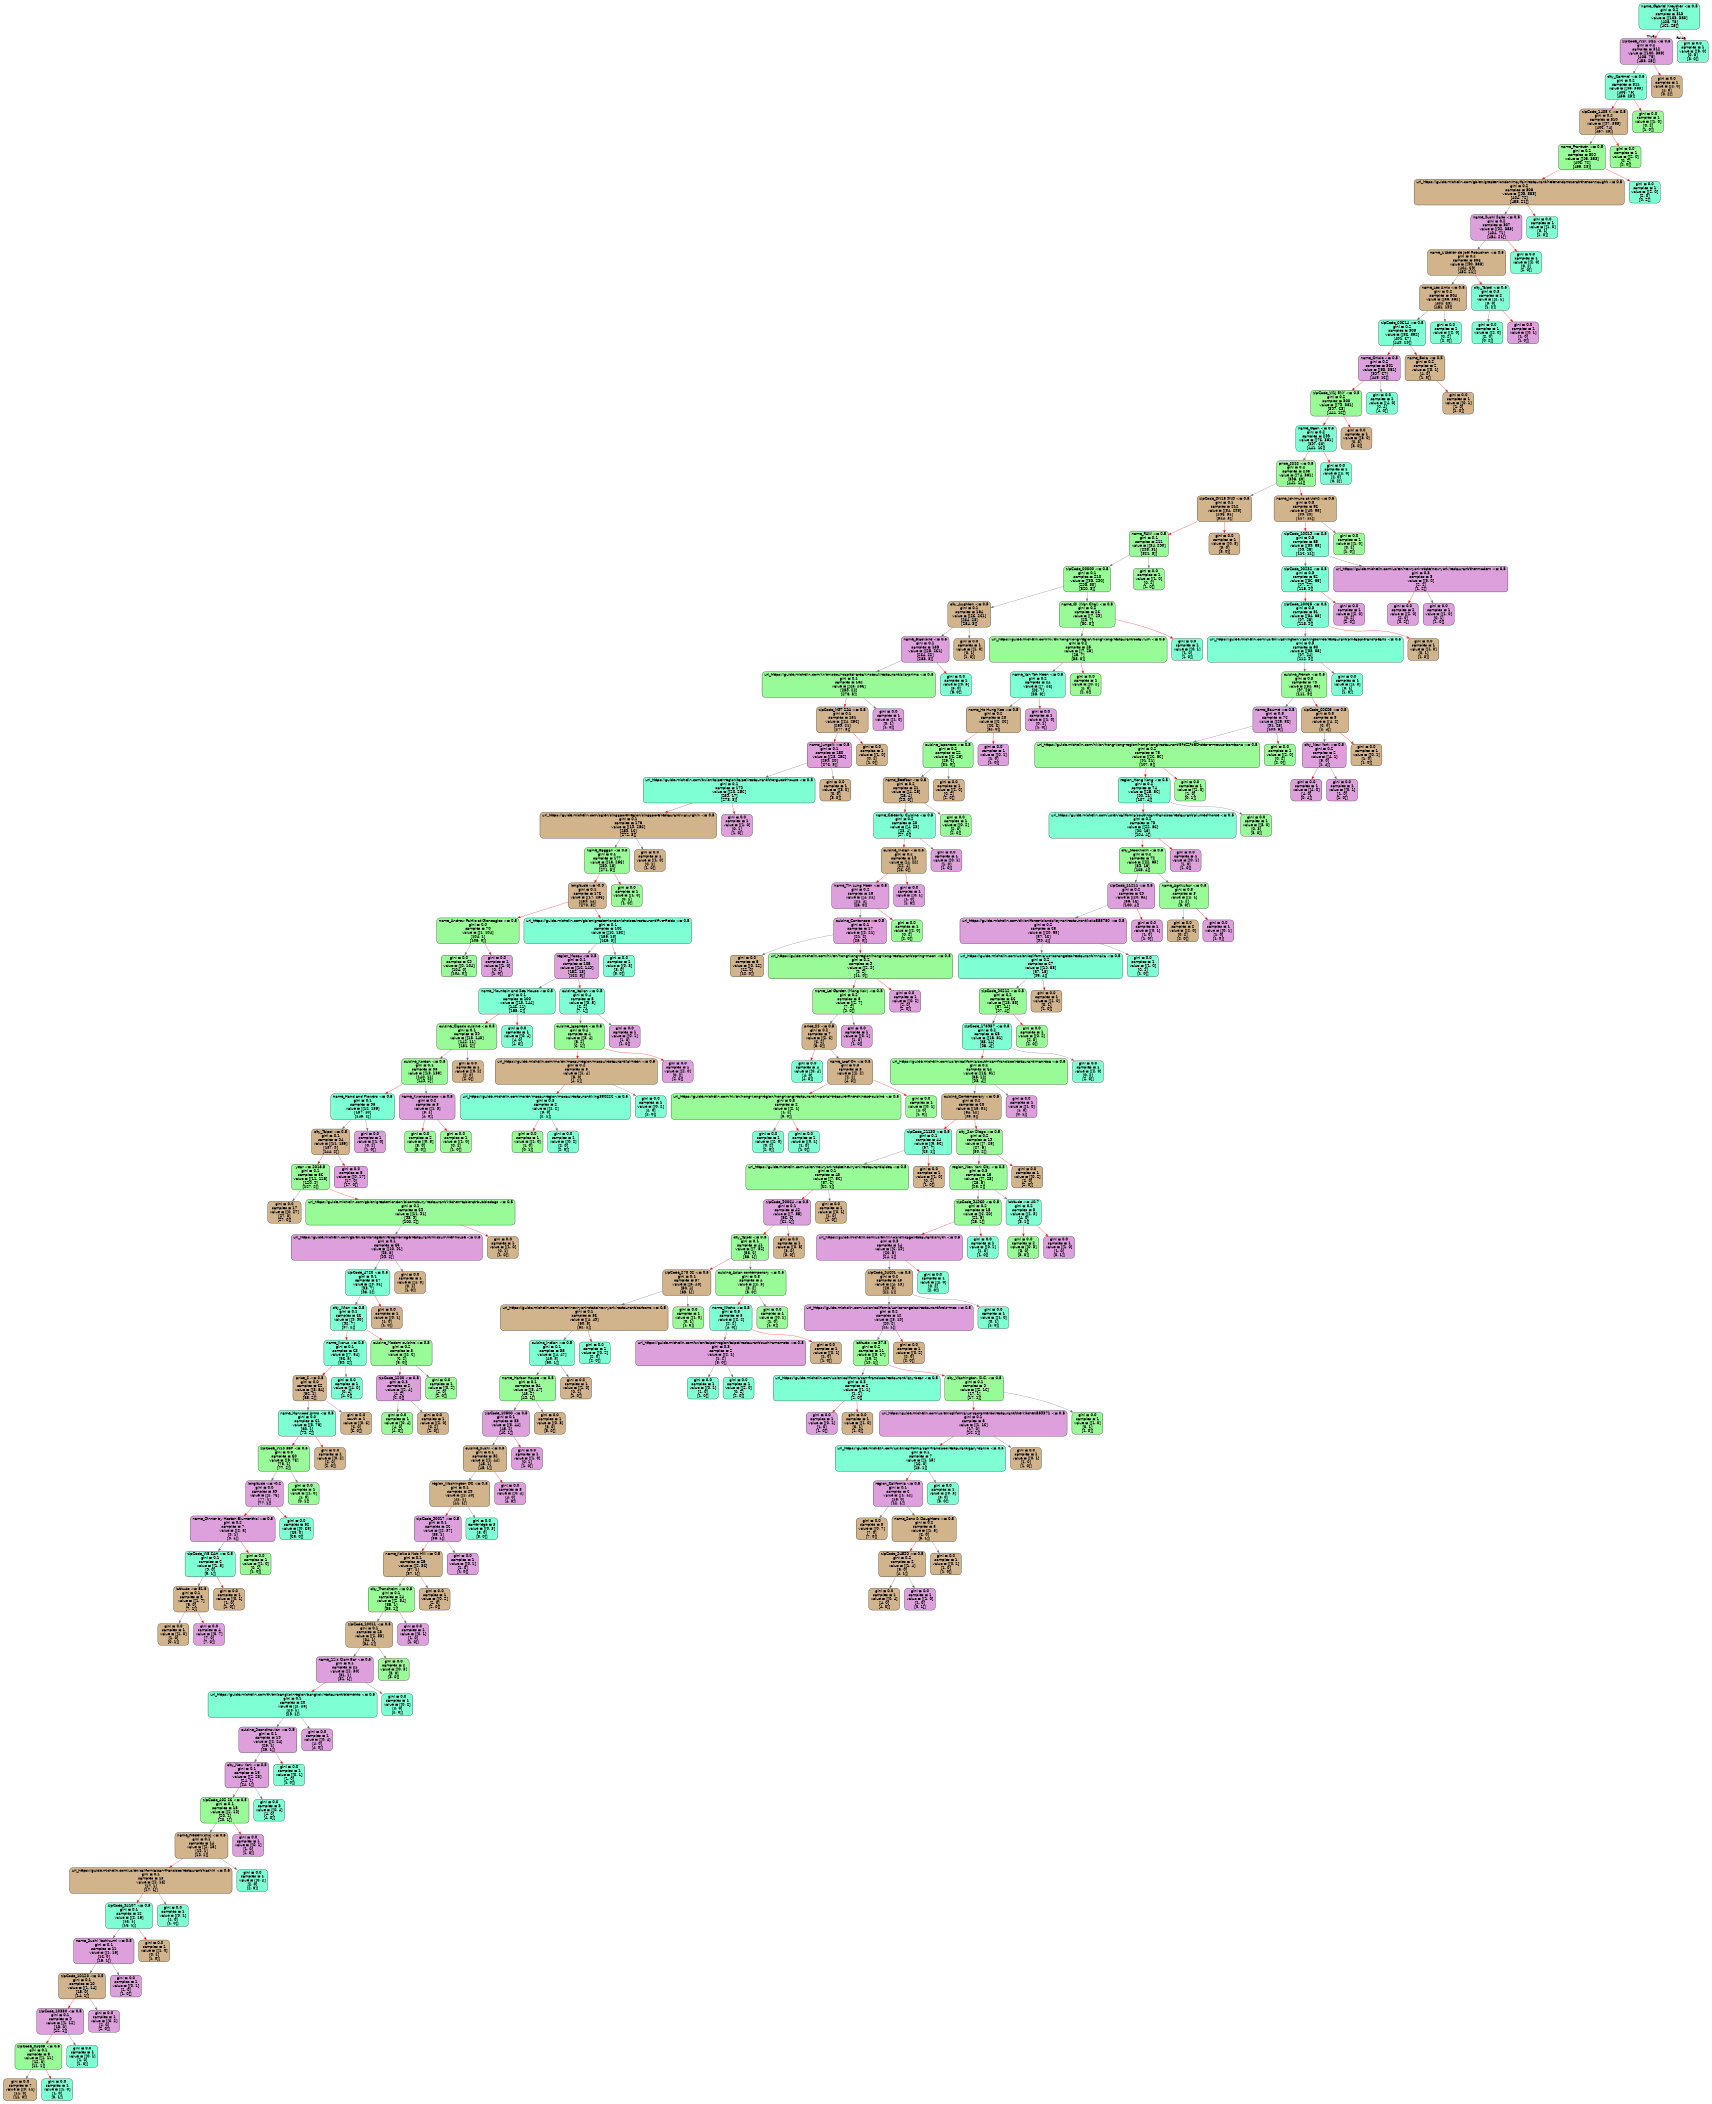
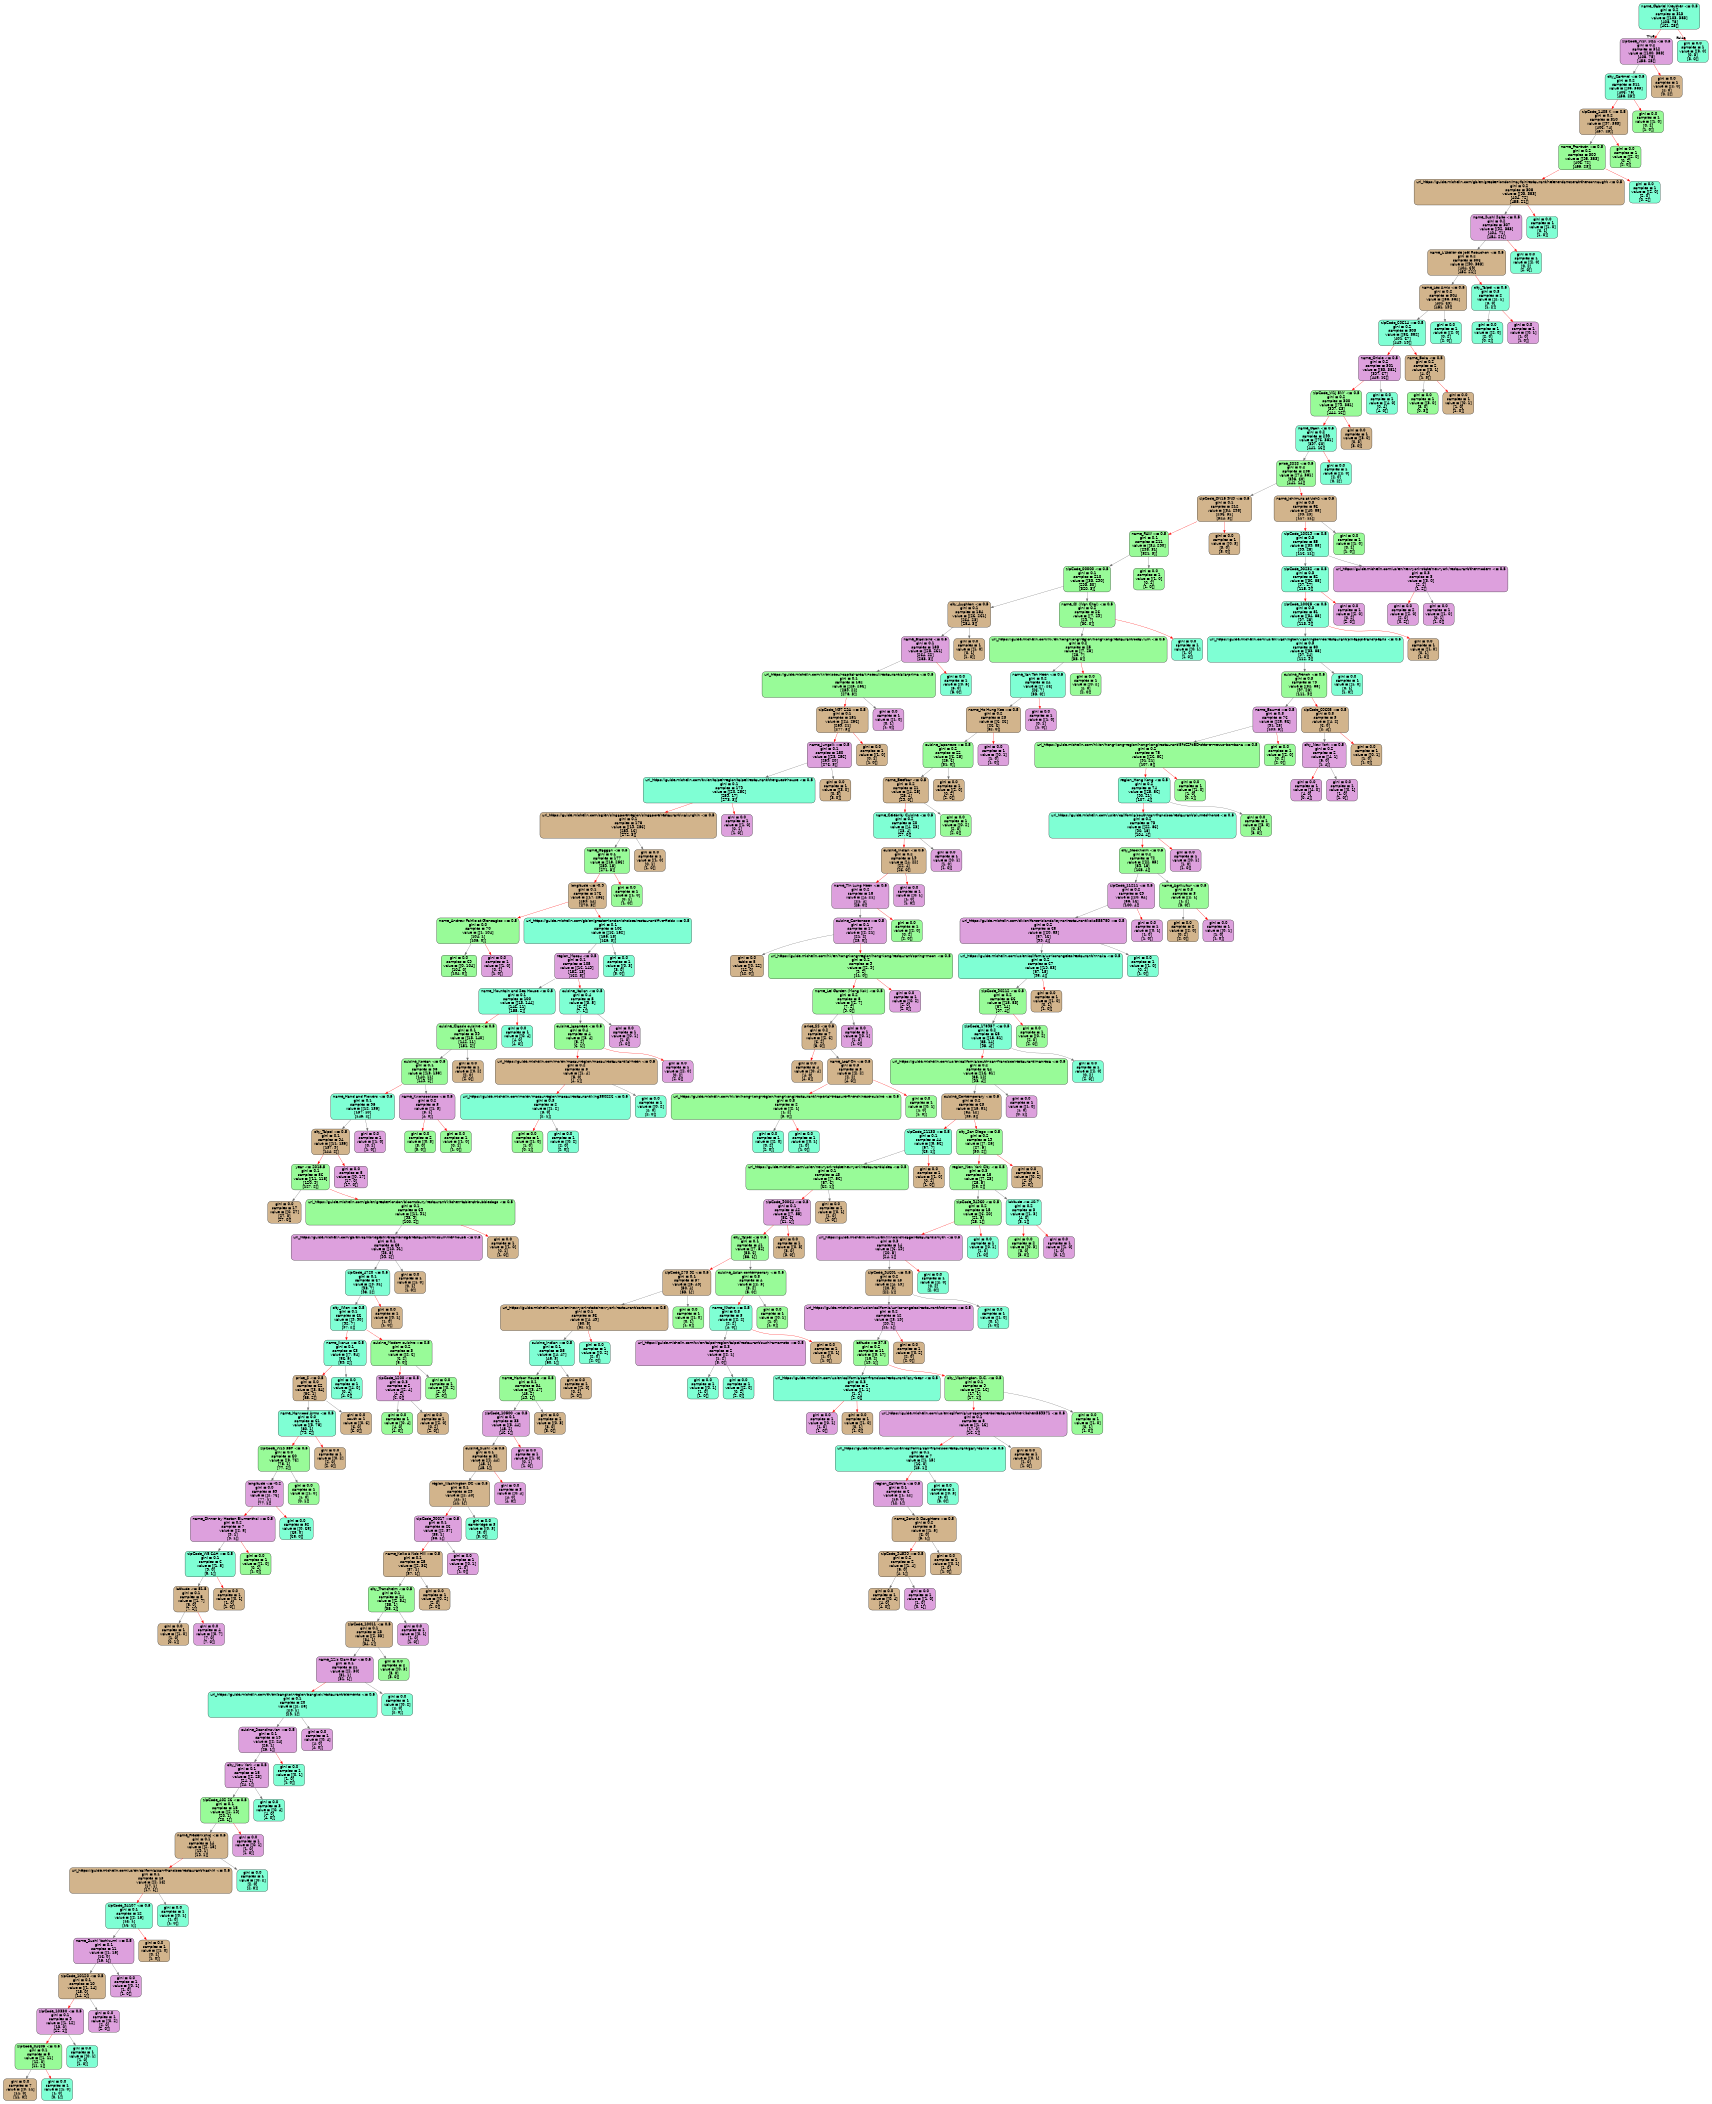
node "gini = 0.0 samples = 1 value = [[3, 0] [3, 0] [0, 3]]": added
node "gini = 0.0 samples = 8 value = [[0, 12] [12, 0] [12, 0]]": label "gini = 0.0 samples = 8 value = [[0, 12] [12, 0] [12, 0]]" -> "gini = 0.0 table = 8 value = [[0, 12] [12, 0] [12, 0]]"
node "gini = 0.0 samples = 4 value = [[0, 4] [4, 0] [4, 0]]": fillcolor aquamarine -> tan
node "gini = 0.0 samples = 3 value = [[0, 7] [7, 0] [7, 0]]": removed
